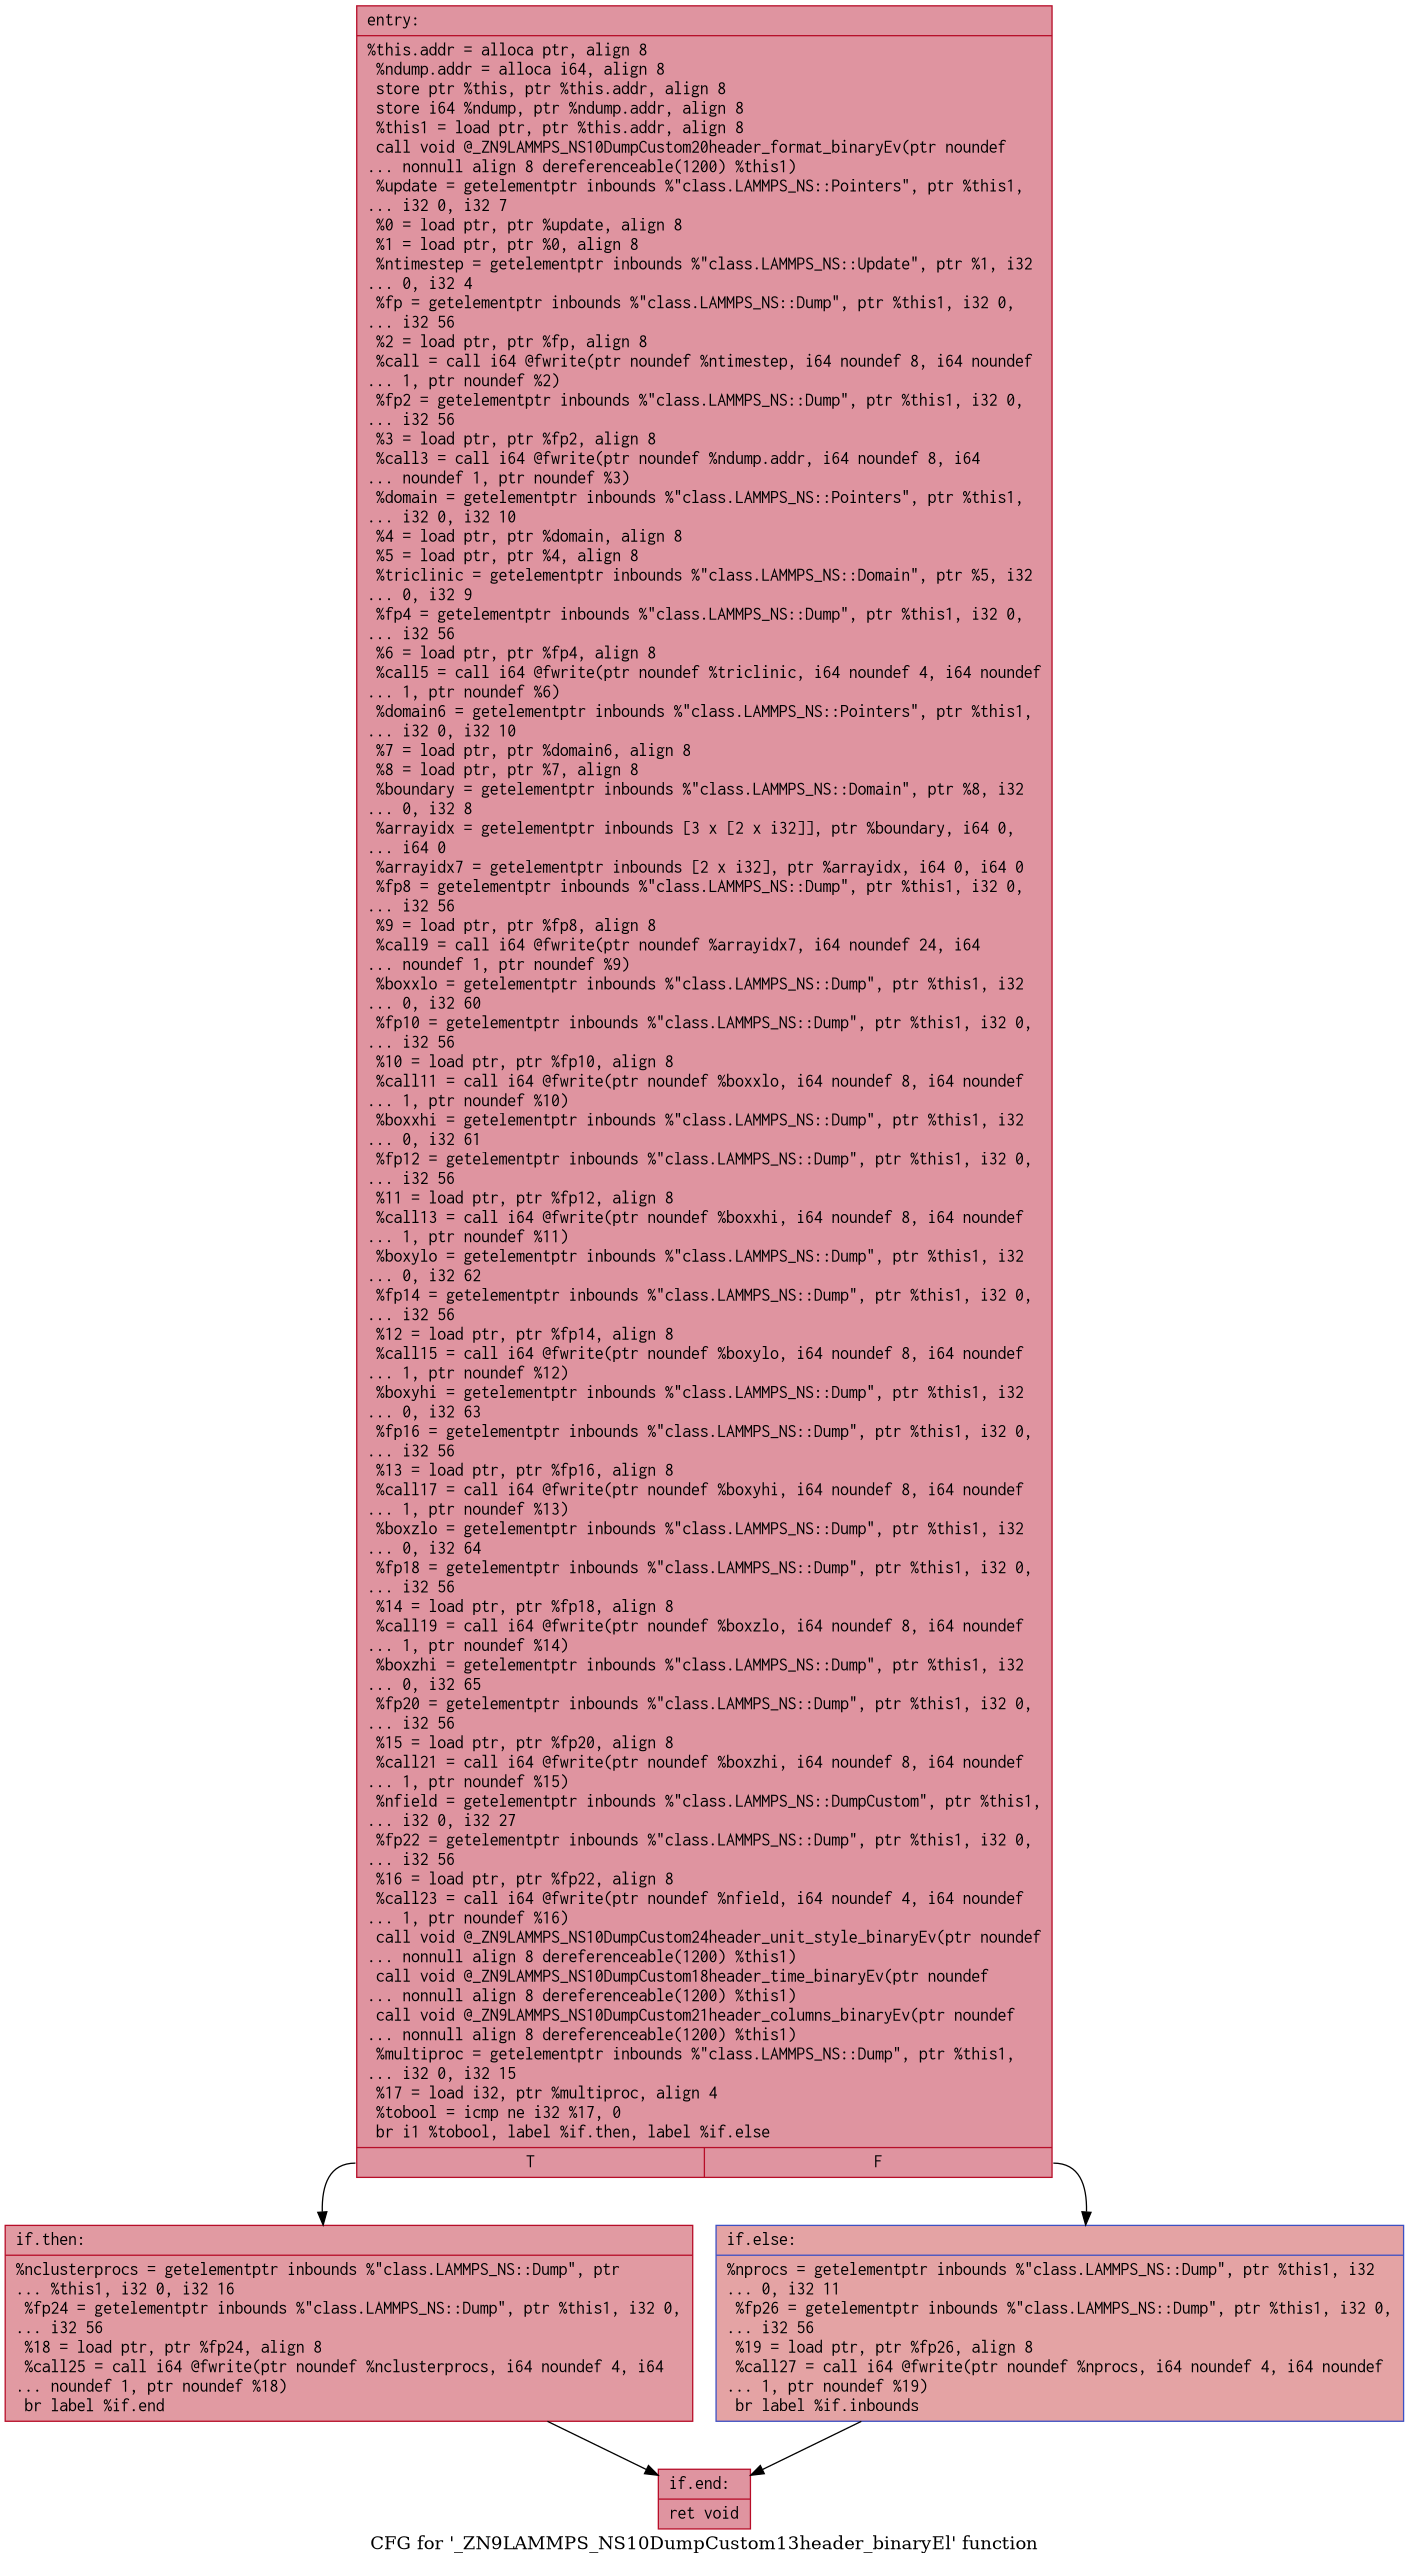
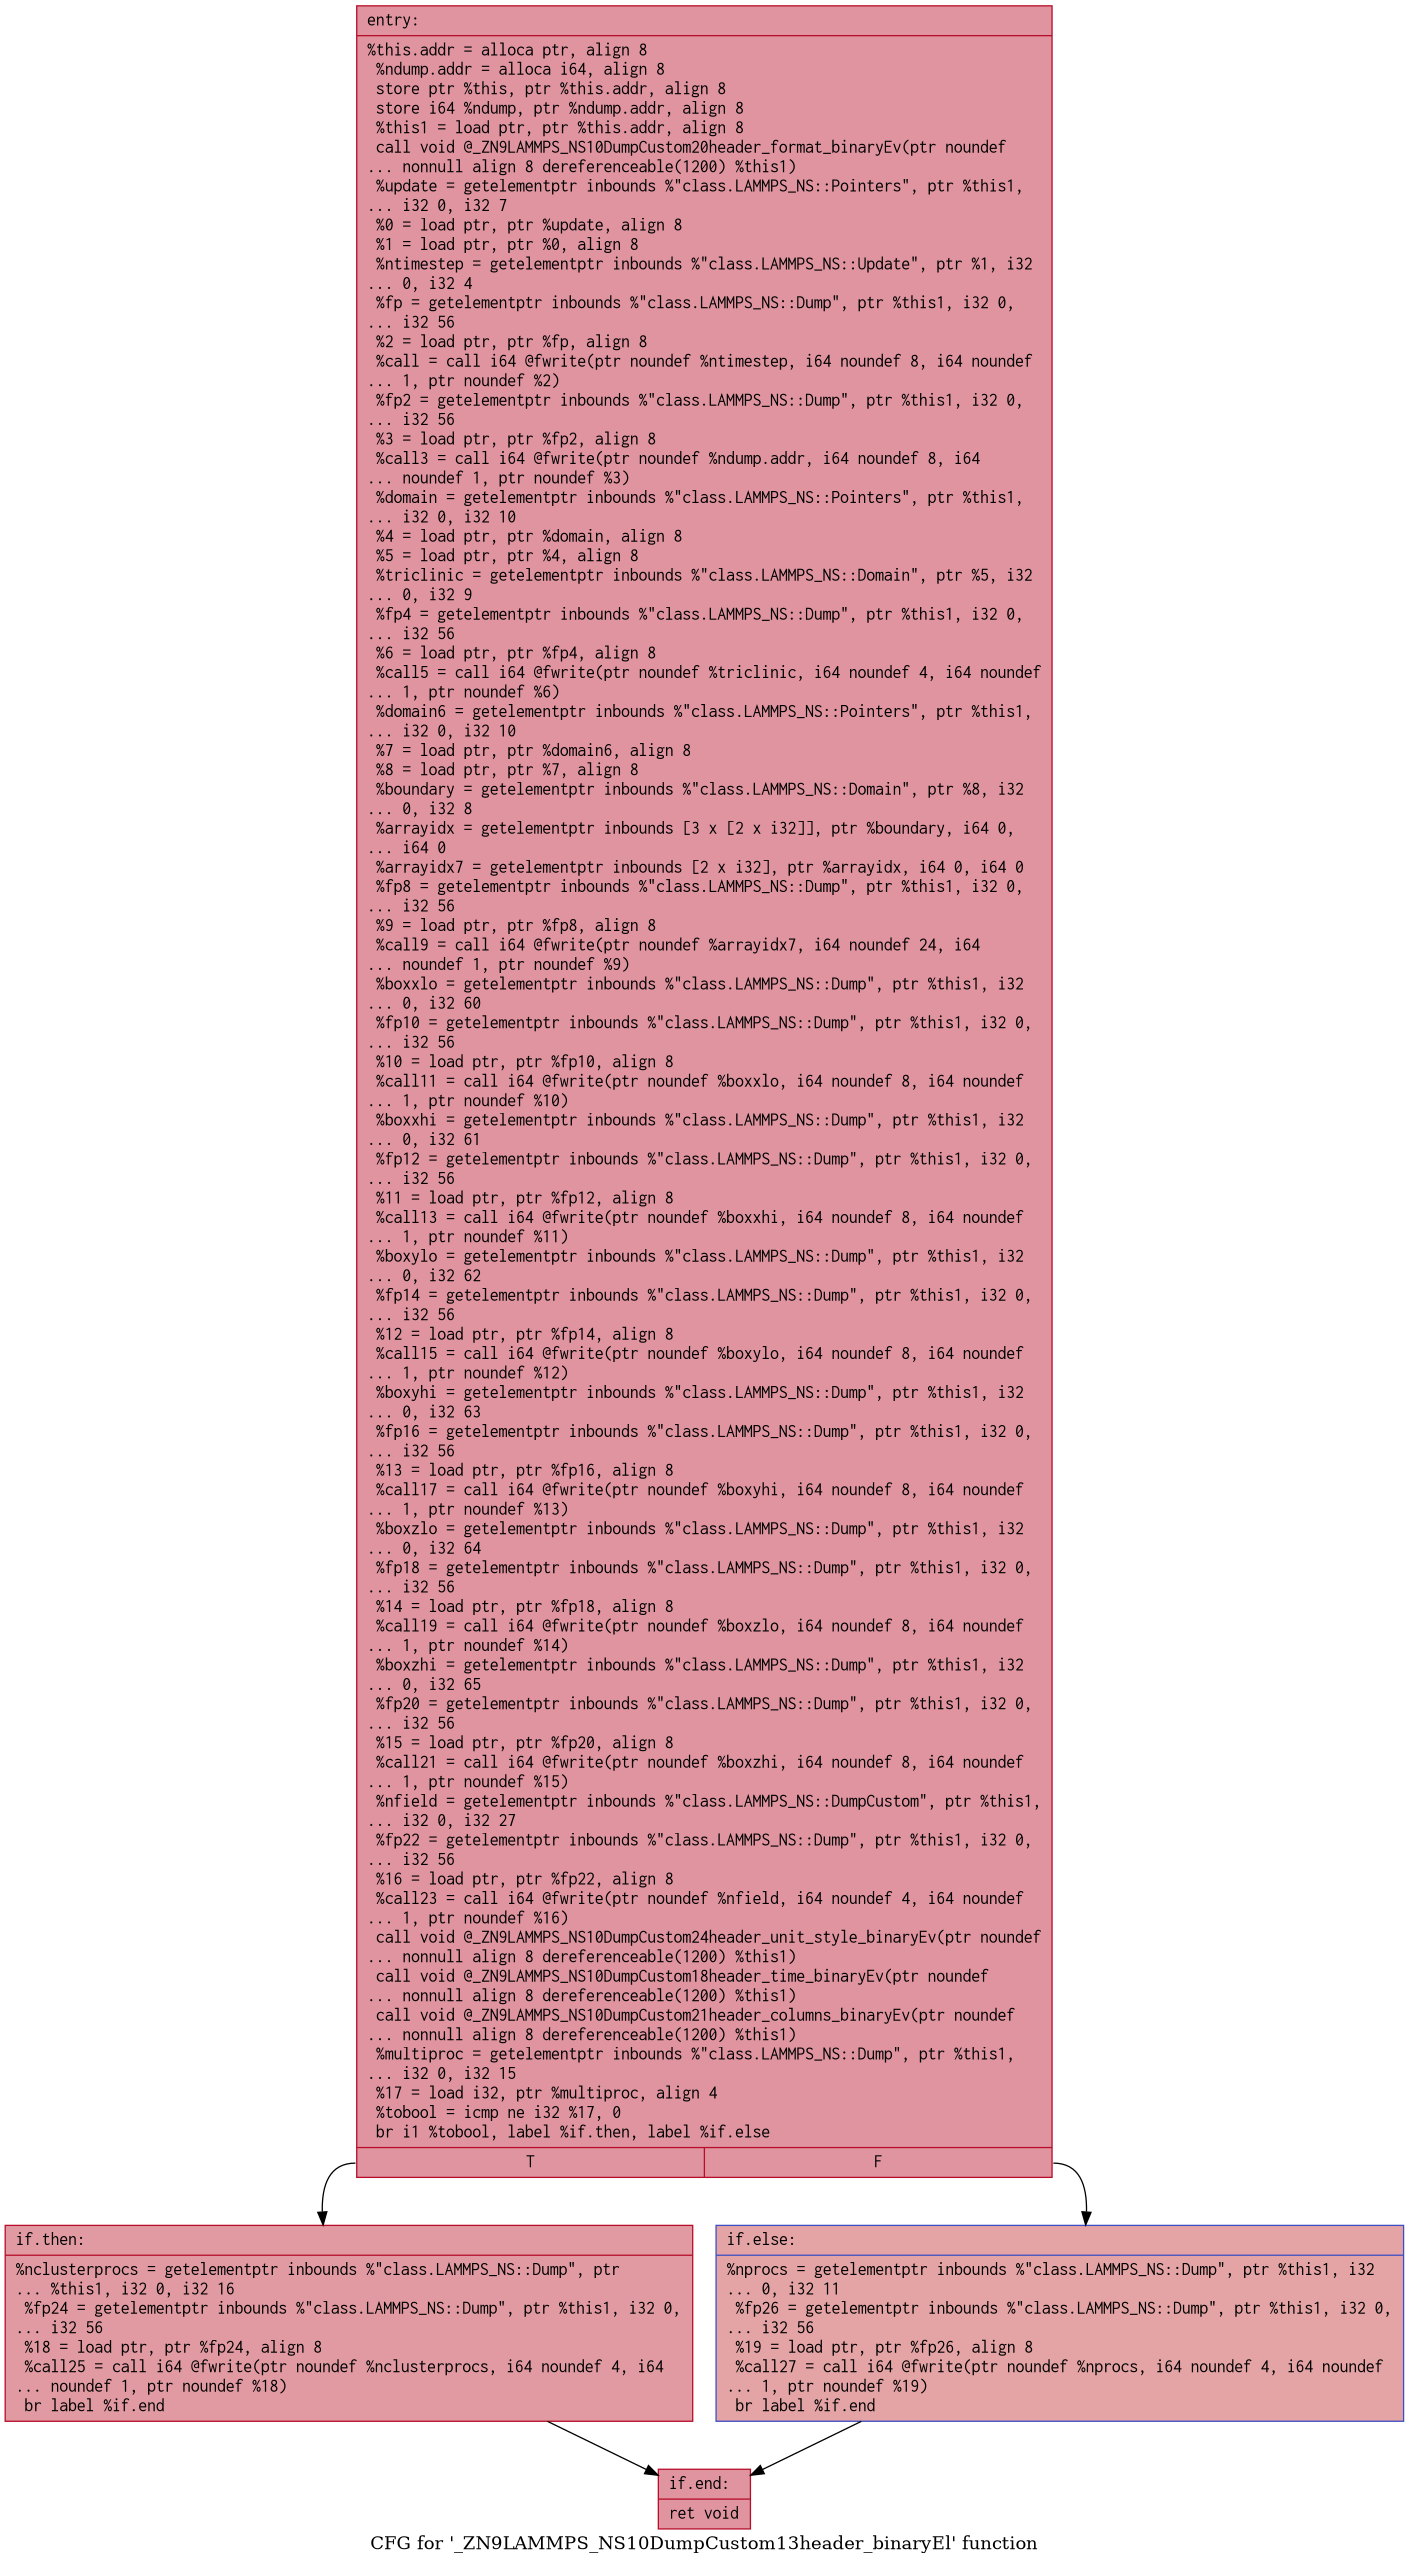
node "if.else:": text "br label %if.inbounds" -> "br label %if.end"
